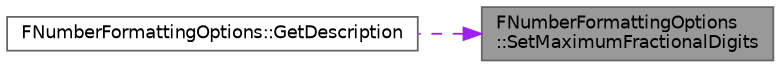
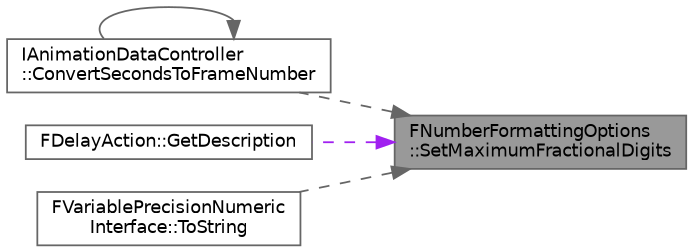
node "FNumberFormattingOptions::GetDescription": label "FNumberFormattingOptions::GetDescription" -> "FDelayAction::GetDescription"
node "IAnimationDataController ::ConvertSecondsToFrameNumber": added
node "FVariablePrecisionNumeric Interface::ToString": added
